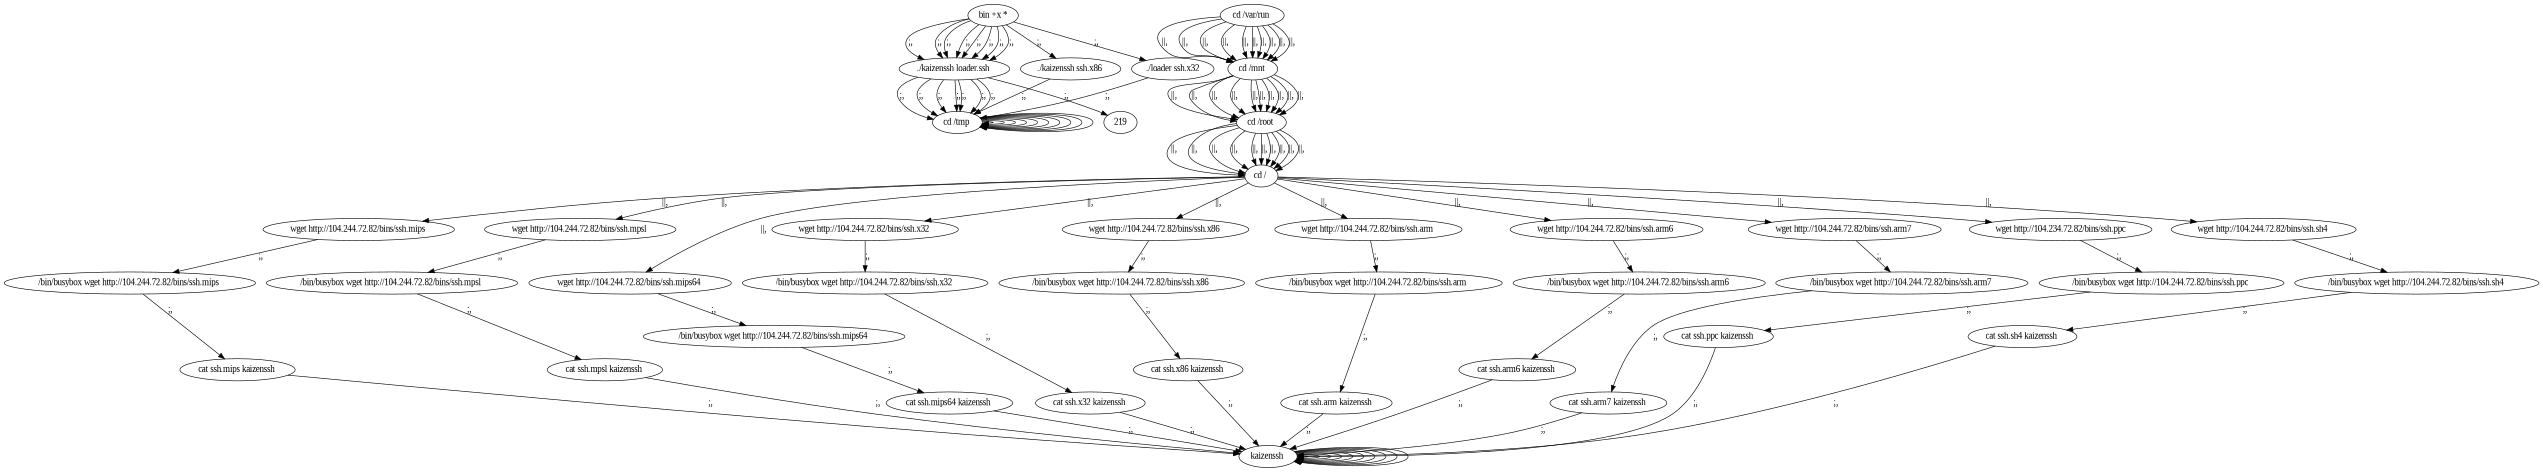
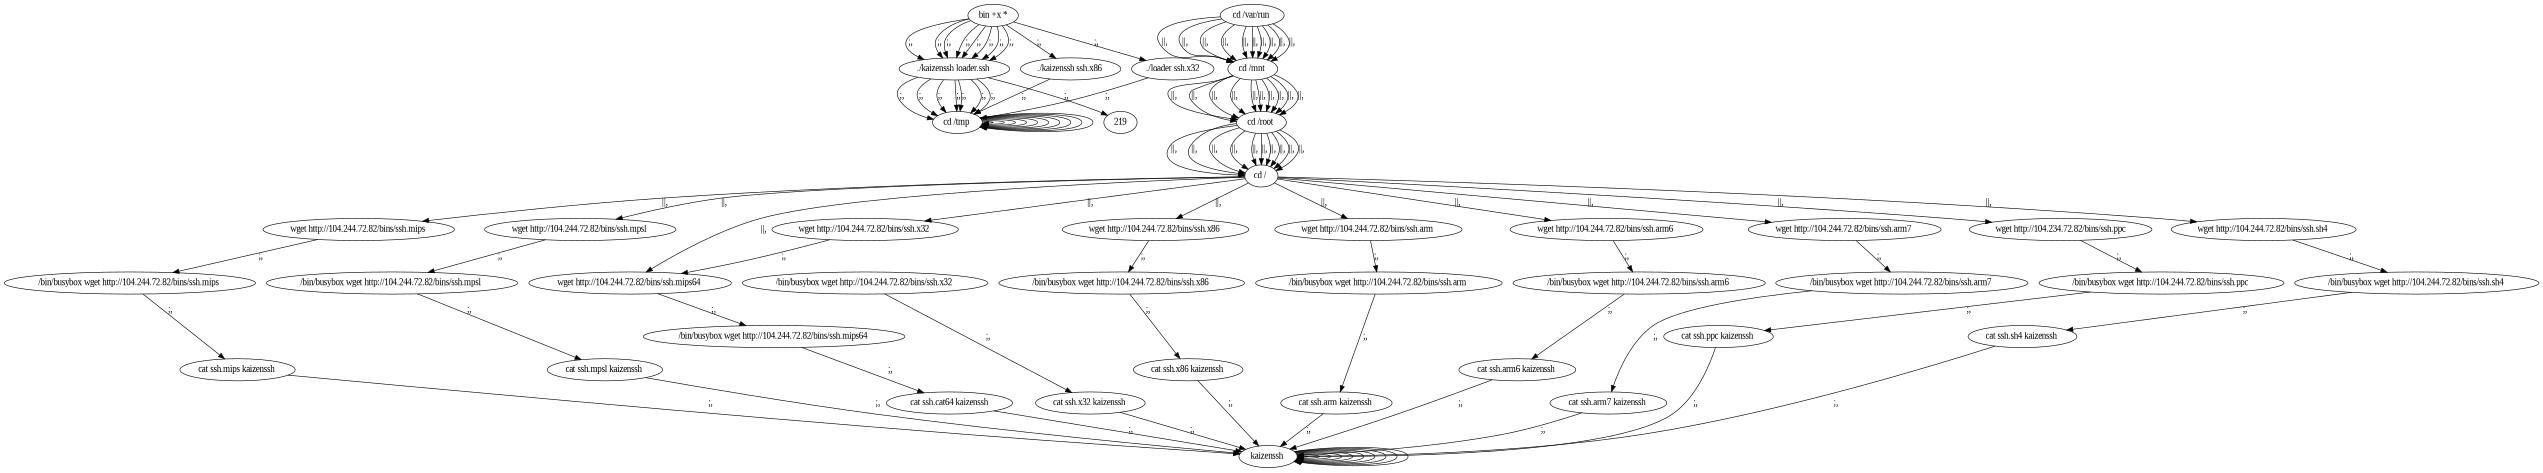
edge "wget http://104.244.72.82/bins/ssh.x32" -> "/bin/busybox wget http://104.244.72.82/bins/ssh.x32": now "wget http://104.244.72.82/bins/ssh.x32" -> "wget http://104.244.72.82/bins/ssh.mips64"
node "cat ssh.mips64 kaizenssh": label "cat ssh.mips64 kaizenssh" -> "cat ssh.cat64 kaizenssh"
